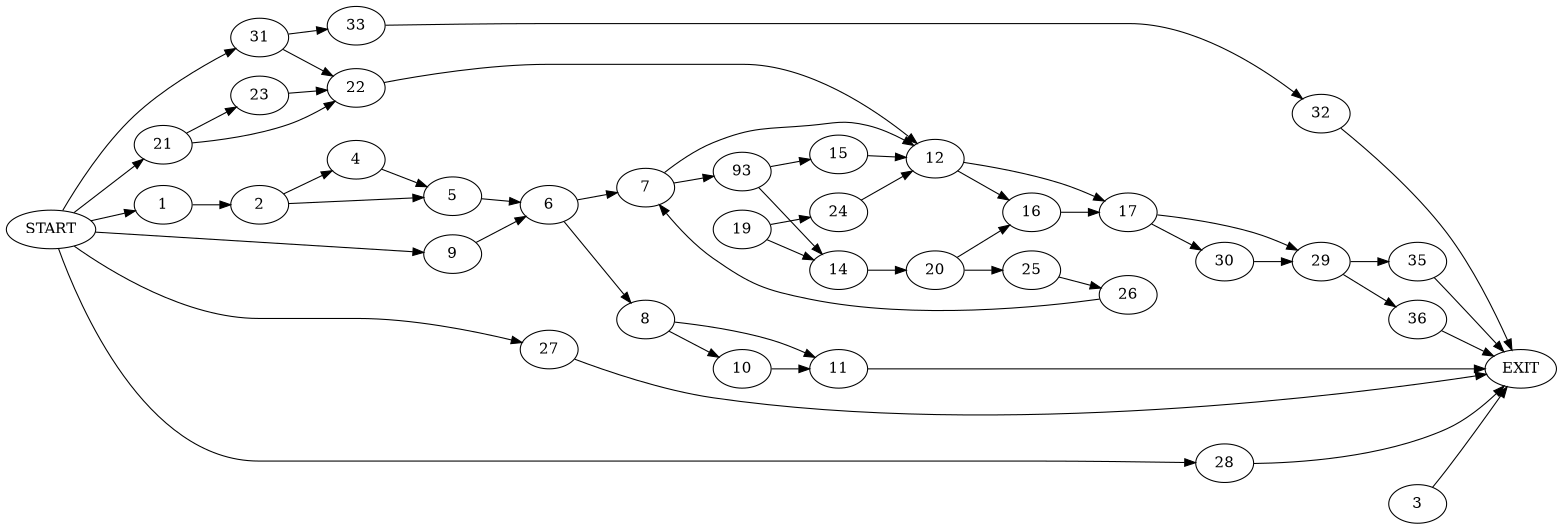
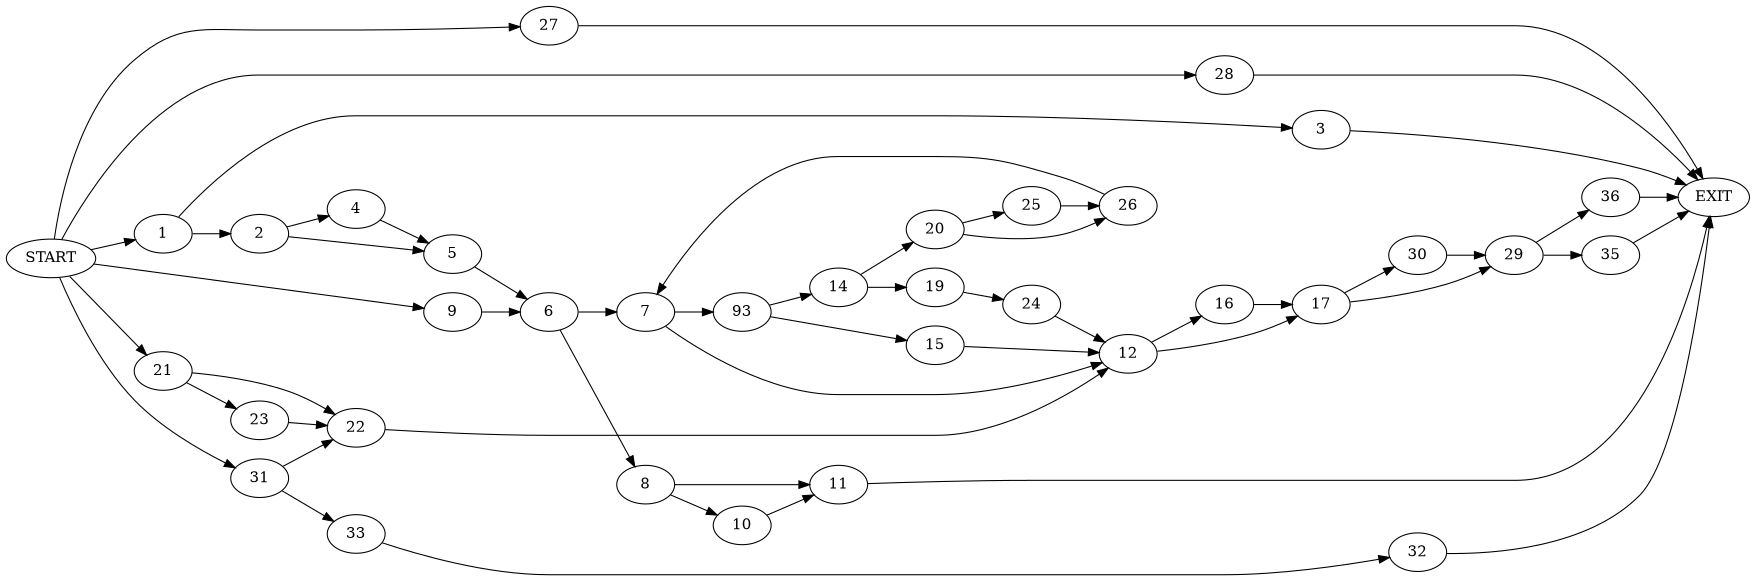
edge "1" -> "3": added
edge "20" -> "16": now "20" -> "26"
edge "19" -> "14": reversed
